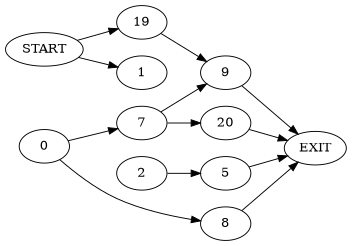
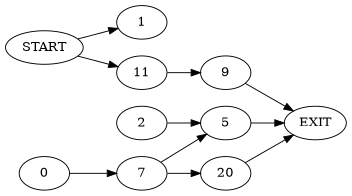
node "19": label "19" -> "11"
edge "7" -> "9": now "7" -> "5"
node "8": removed
